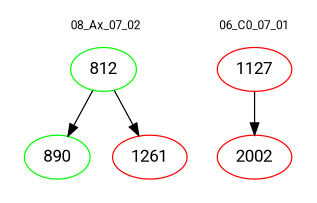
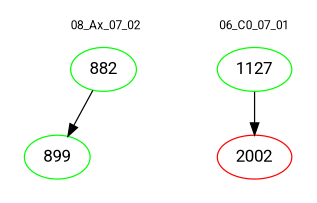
node "812": label "812" -> "882"
node "1127": color red -> green
node "890": label "890" -> "899"
node "1261": removed
